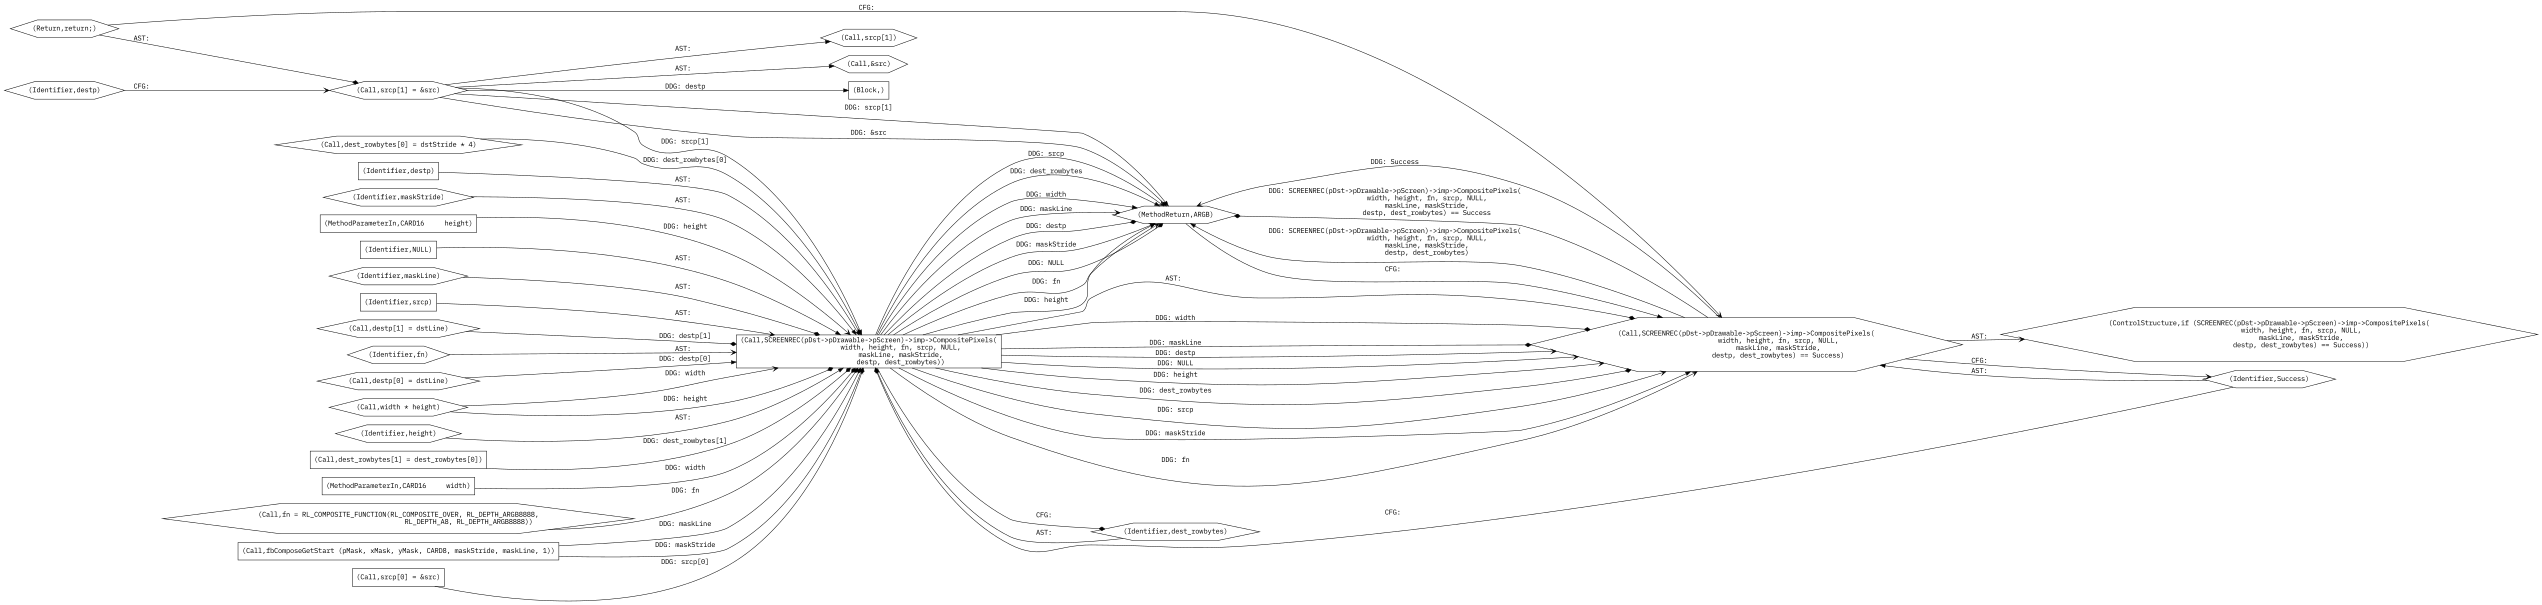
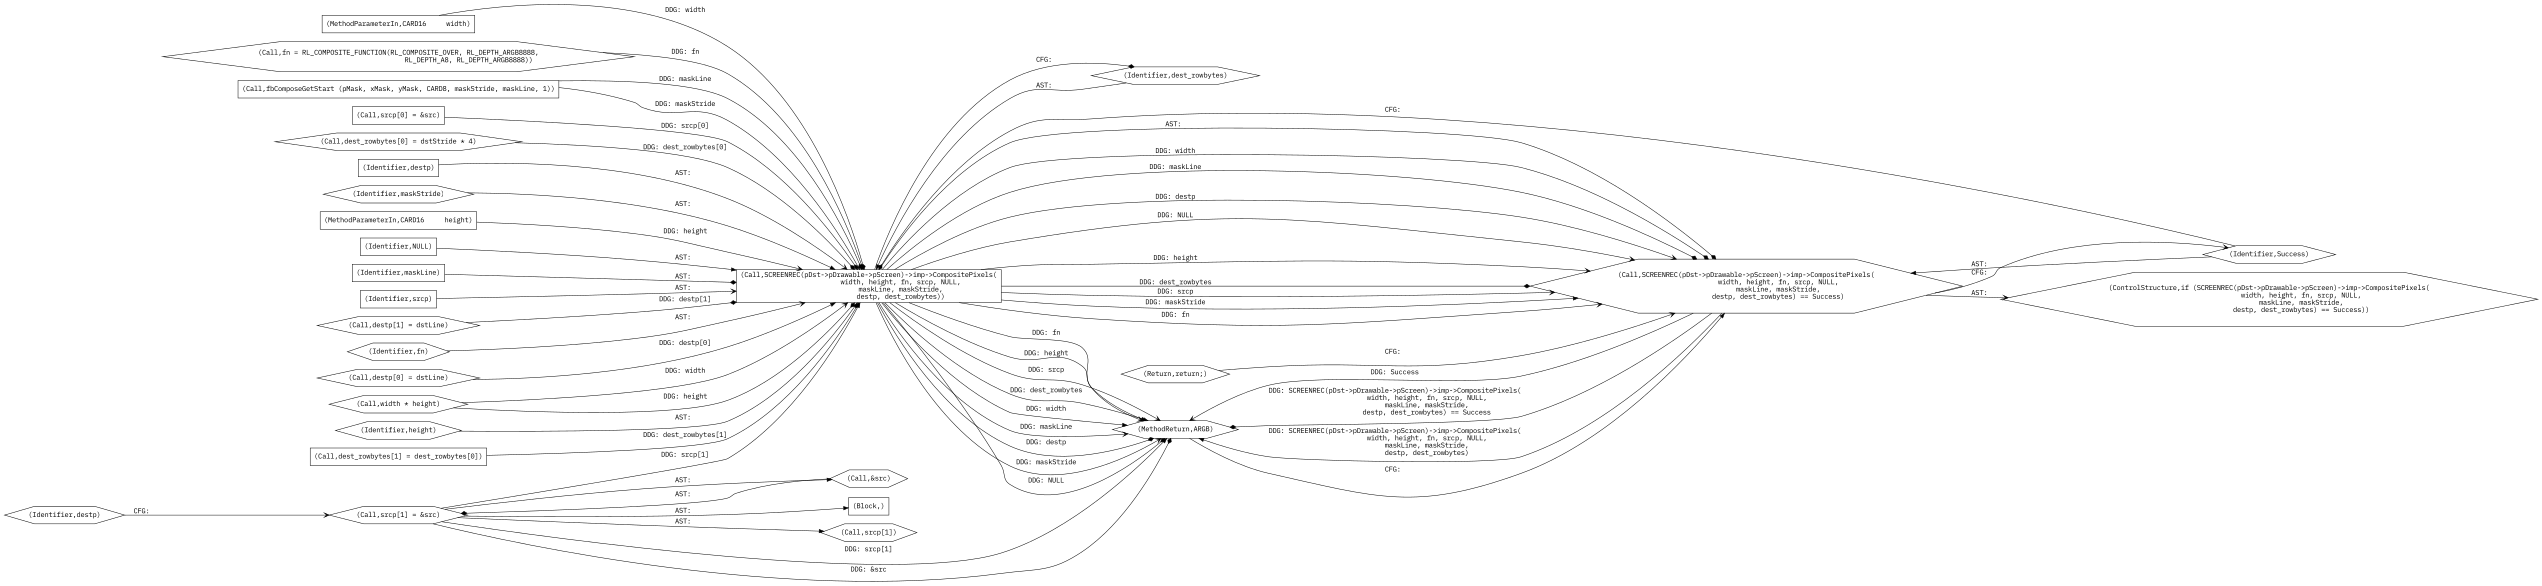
edge "(Return,return;)" -> "(Call,srcp[1] = &src)": now "(Call,&src)" -> "(Call,srcp[1] = &src)"
edge "(Call,srcp[1] = &src)" -> "(Block,)": label "DDG: destp" -> "AST: "
node "(Identifier,maskLine)": shape hexagon -> box
